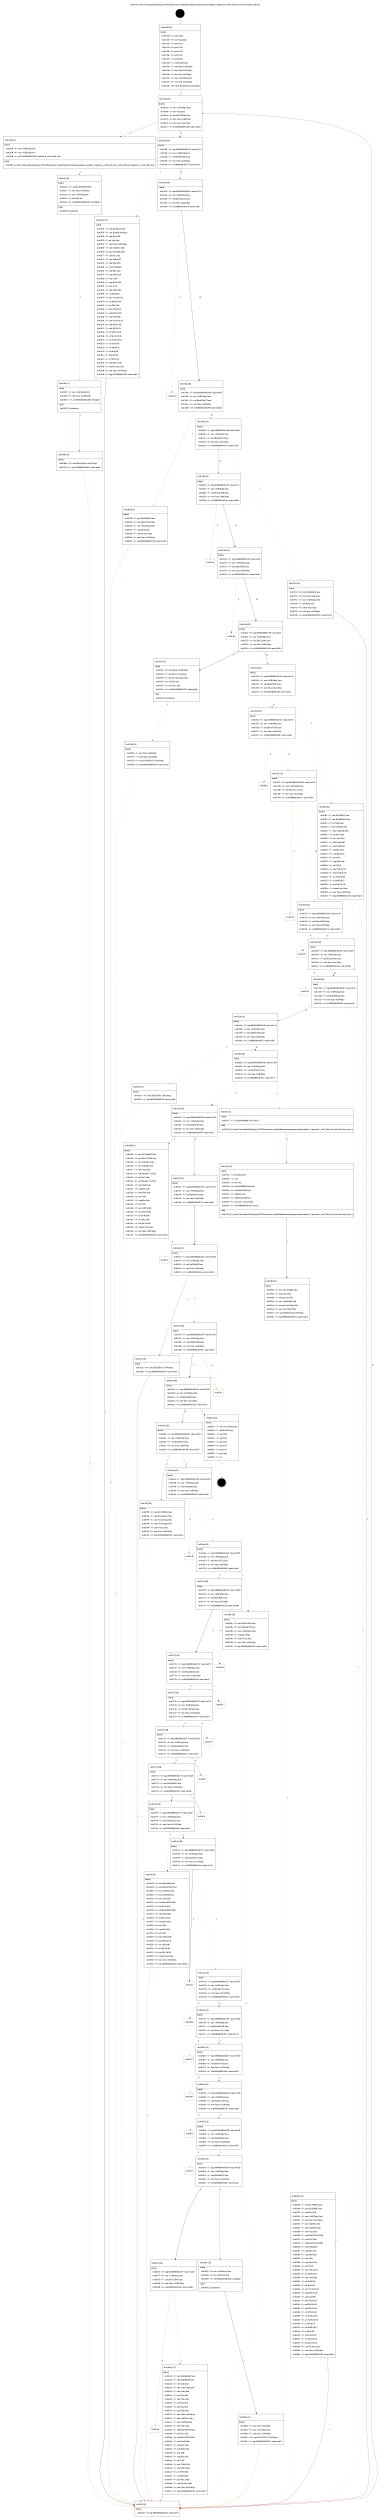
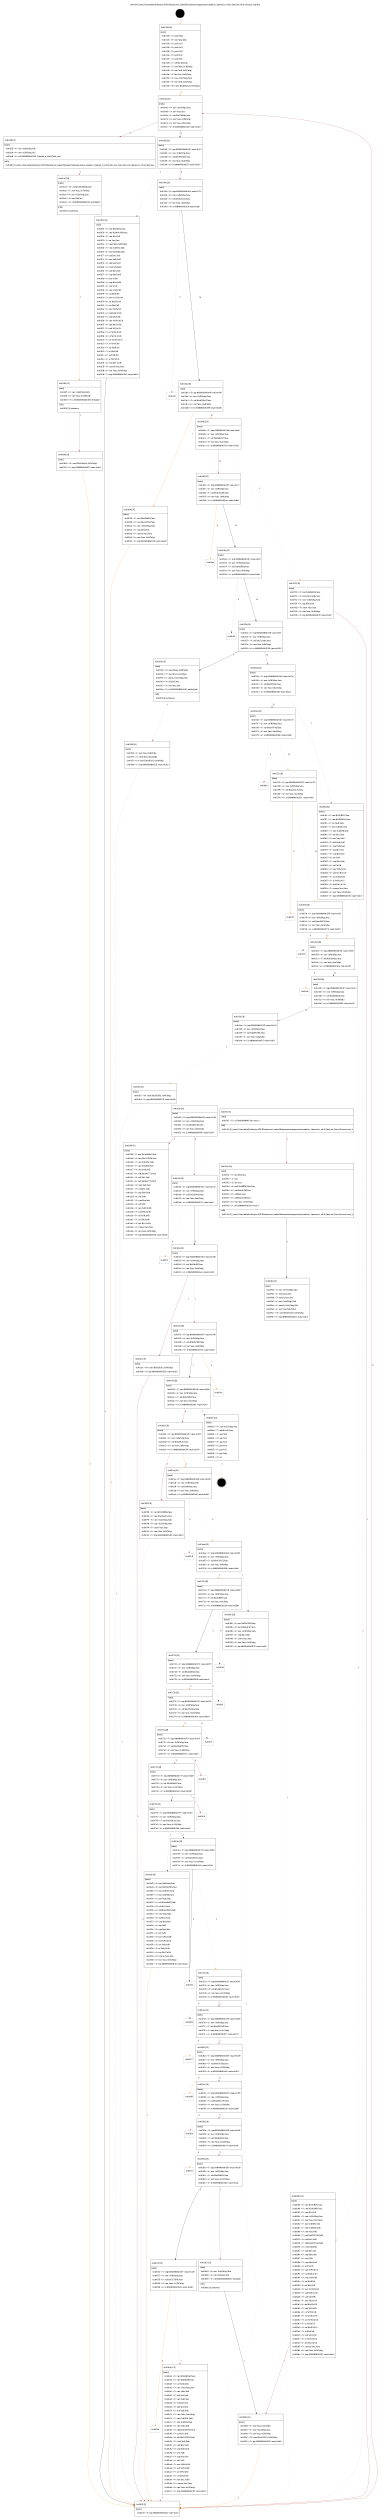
node "0x40160a [28]": removed
edge "0x402048 [153]" -> "0x4021f2 [5]": now "0x402048 [153]" -> "0x4018de [24]"
